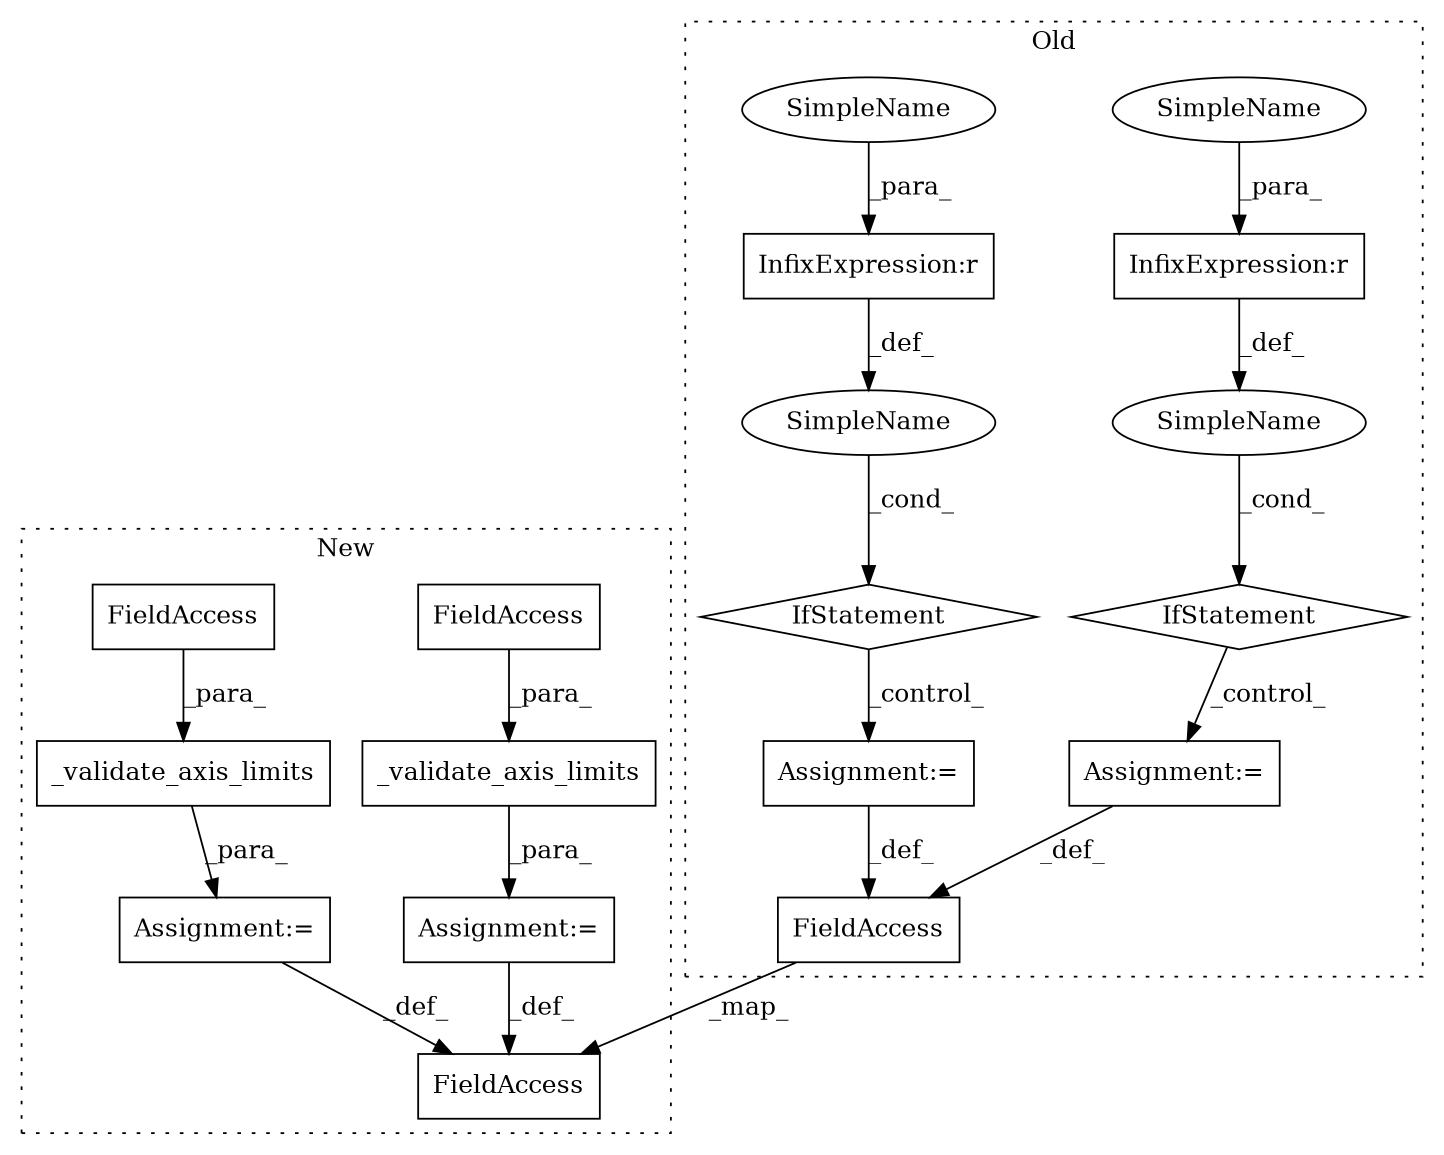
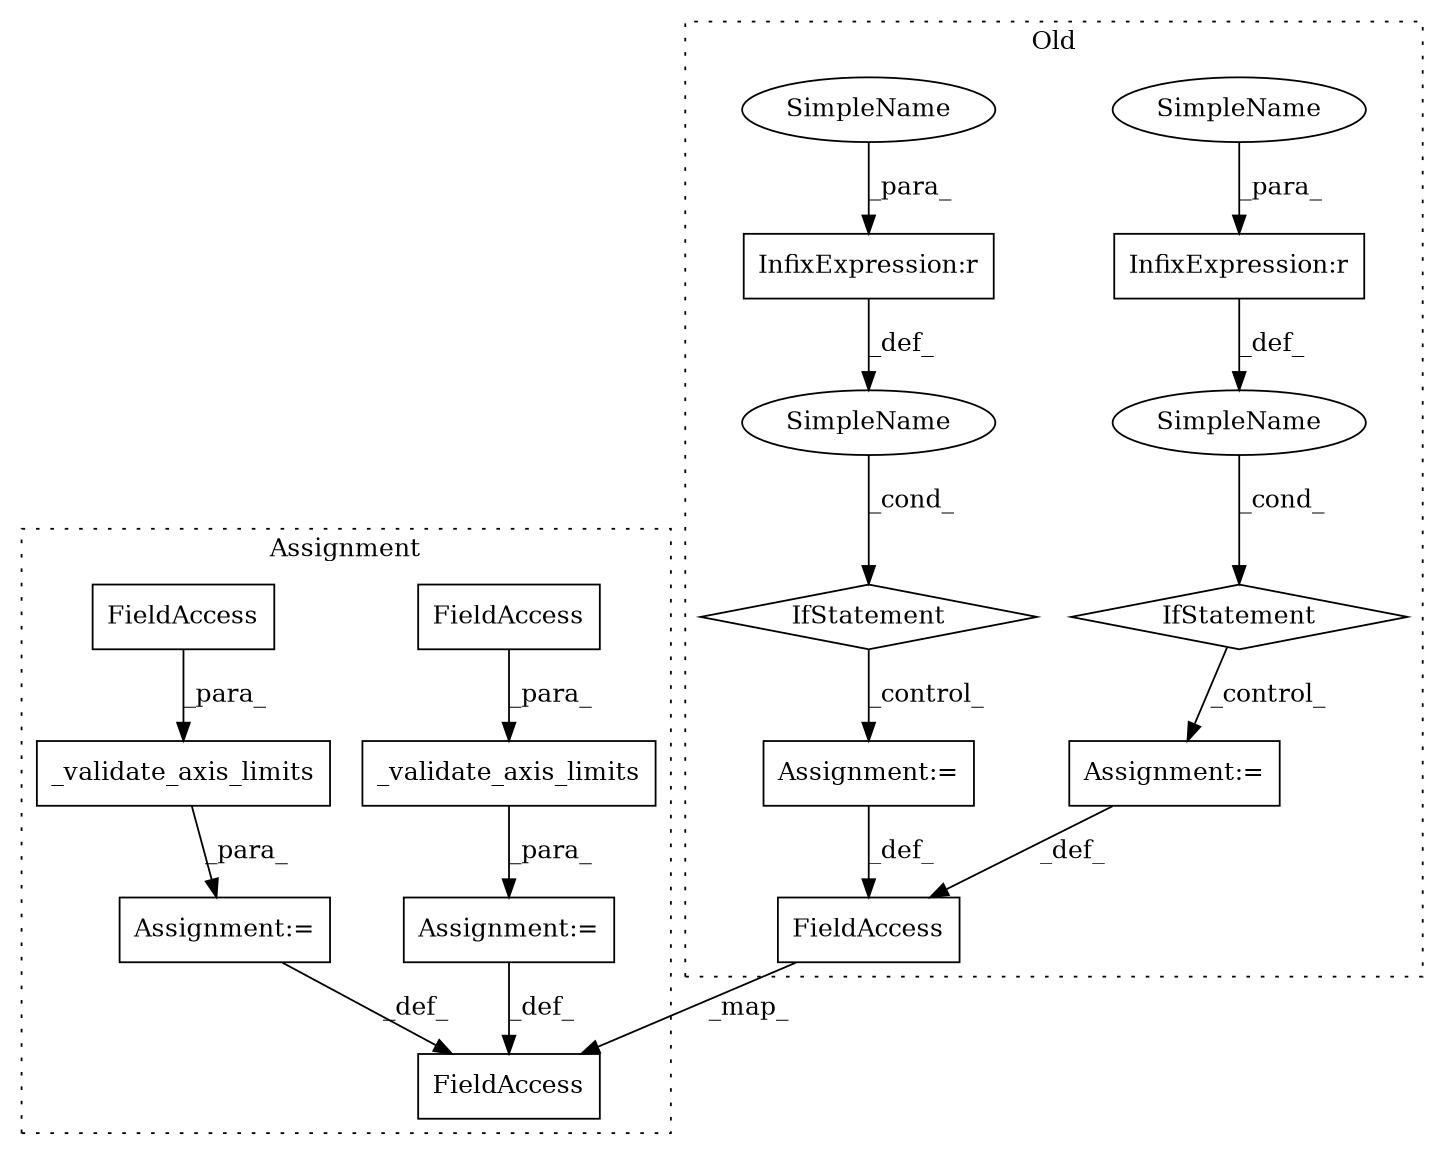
cluster "New": label "New" -> "Assignment"
